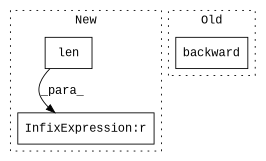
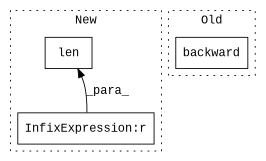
edge "len" -> "InfixExpression:r": reversed
